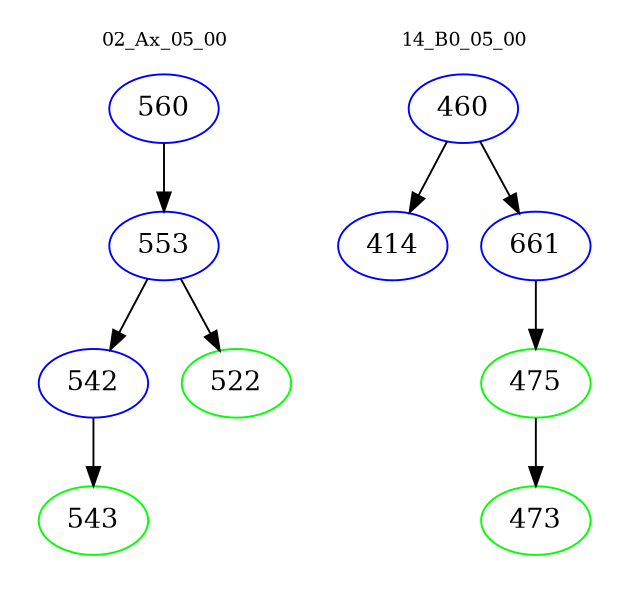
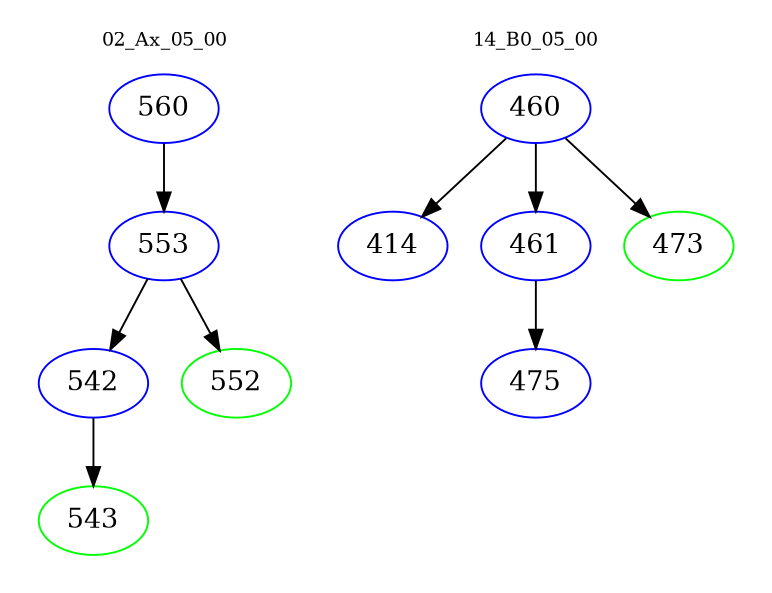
node "661": label "661" -> "461"
node "522": label "522" -> "552"
node "475": color green -> blue
edge "475" -> "473": now "460" -> "473"
